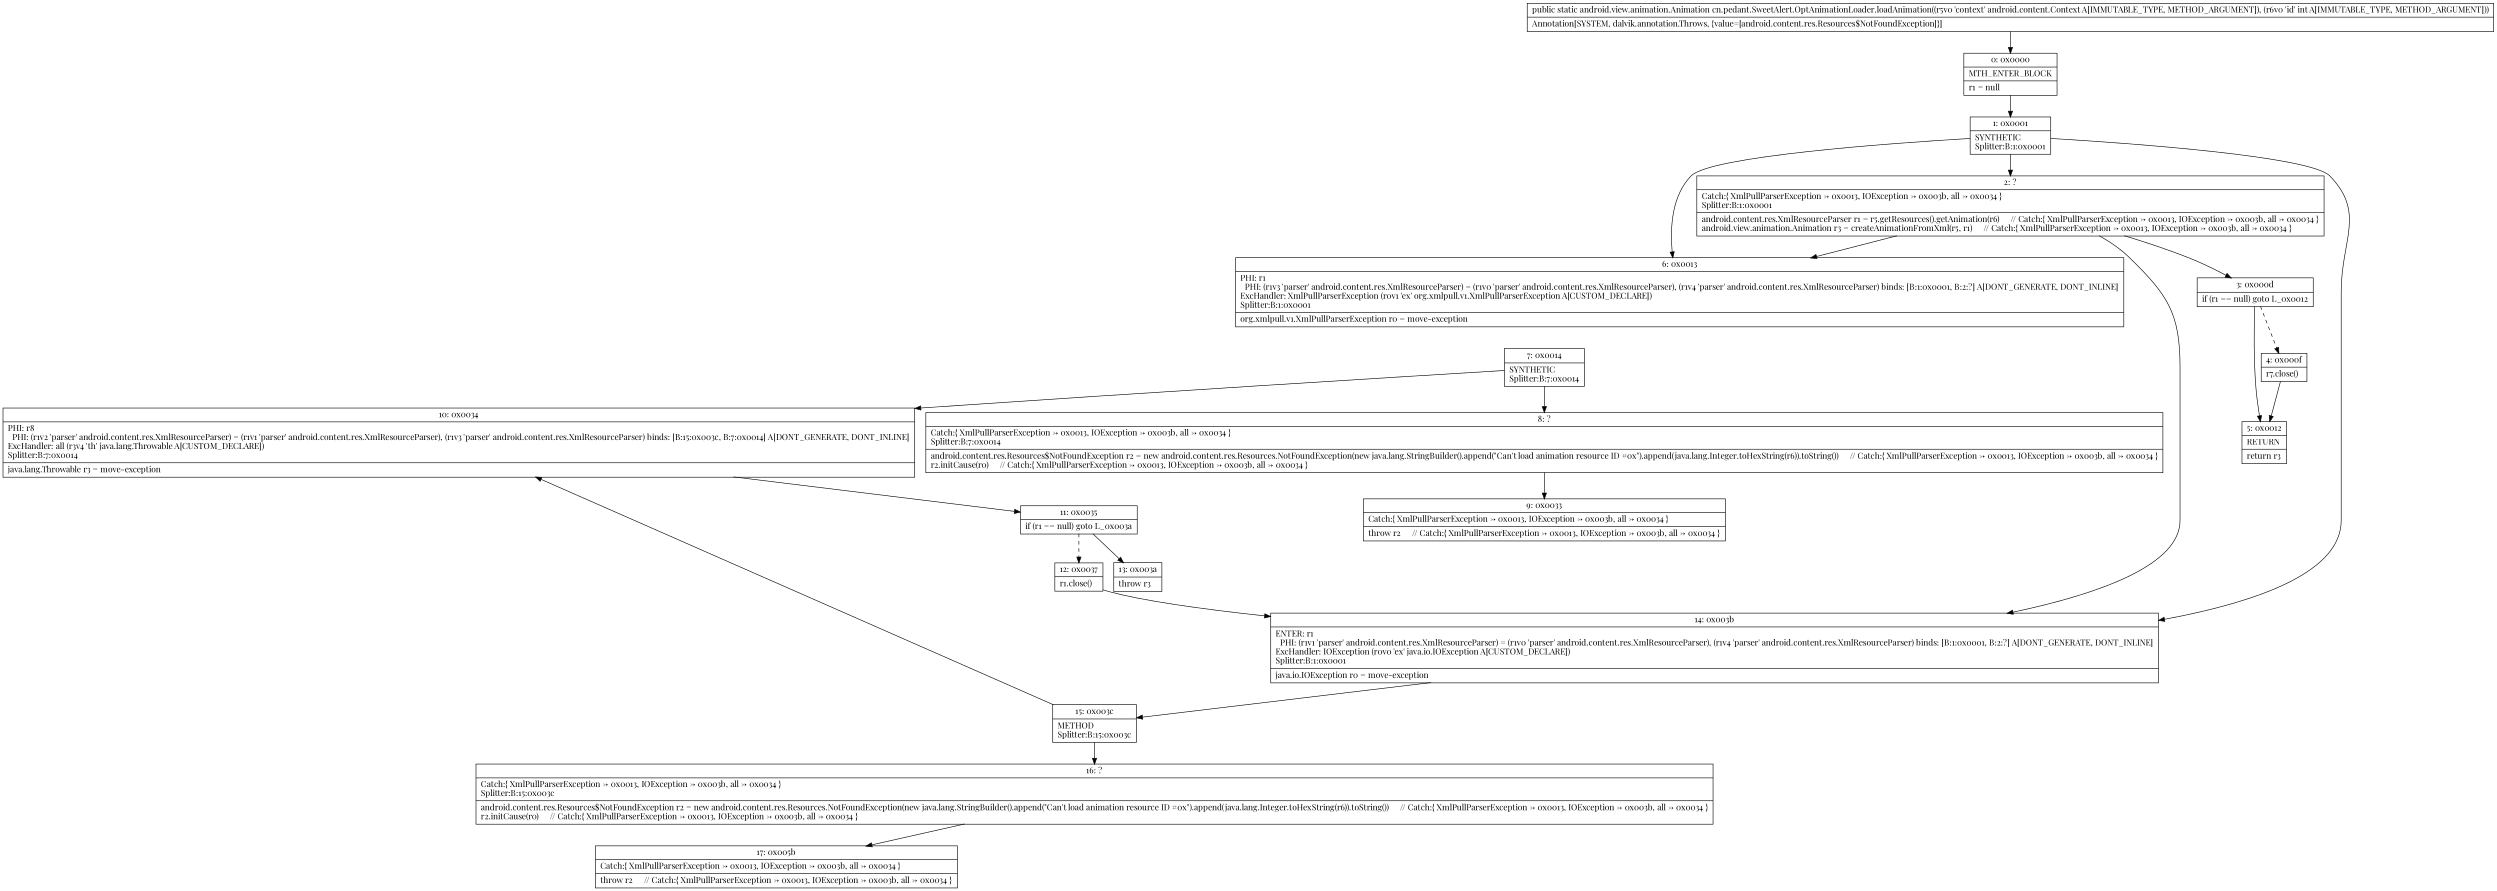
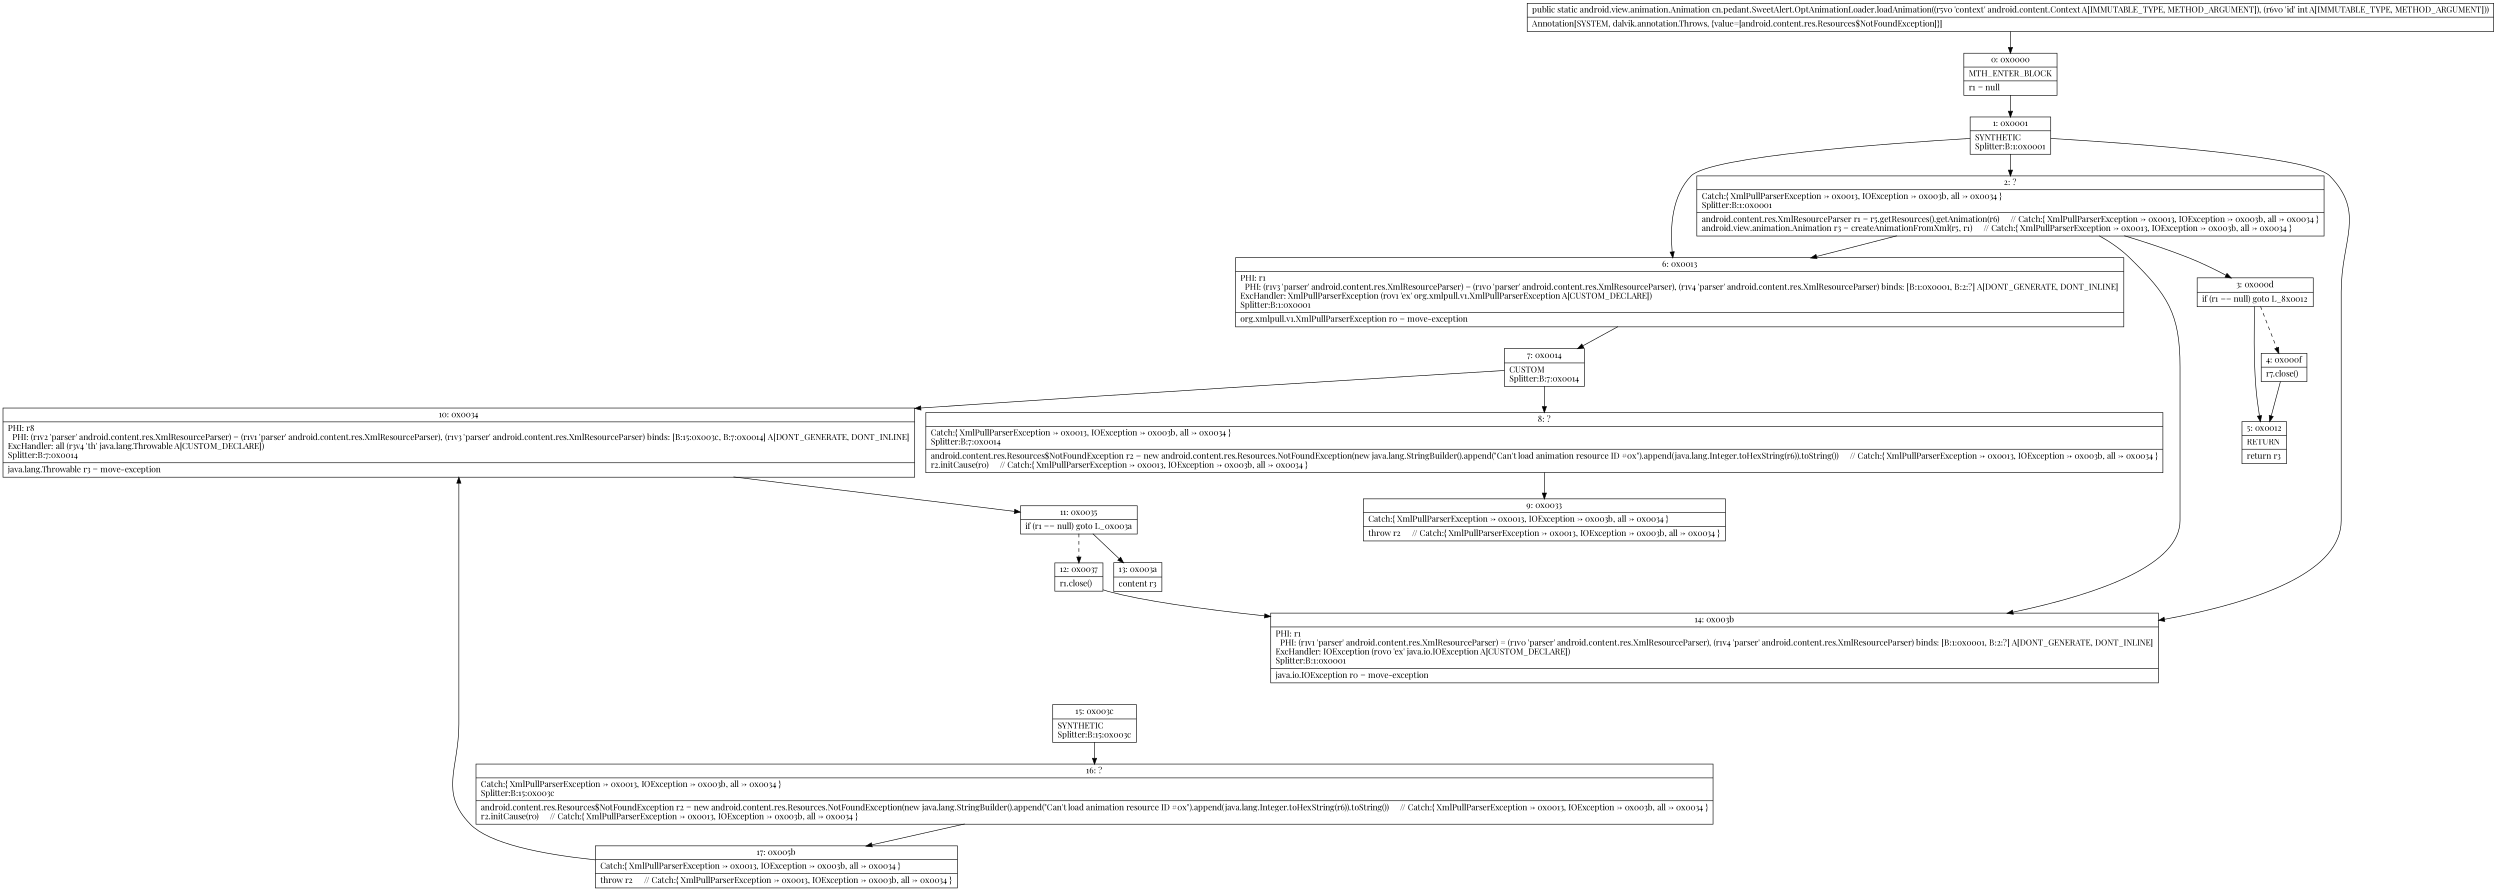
node "3: 0x000d": text "if (r1 == null) goto L_0x0012" -> "if (r1 == null) goto L_8x0012"
edge "6: 0x0013" -> "7: 0x0014": added
node "7: 0x0014": text "SYNTHETIC" -> "CUSTOM"
node "13: 0x003a": text "throw r3" -> "content r3"
edge "15: 0x003c" -> "10: 0x0034": now "17: 0x005b" -> "10: 0x0034"
node "14: 0x003b": text "ENTER: r1" -> "PHI: r1"
edge "14: 0x003b" -> "15: 0x003c": removed
node "15: 0x003c": text "METHOD" -> "SYNTHETIC"
